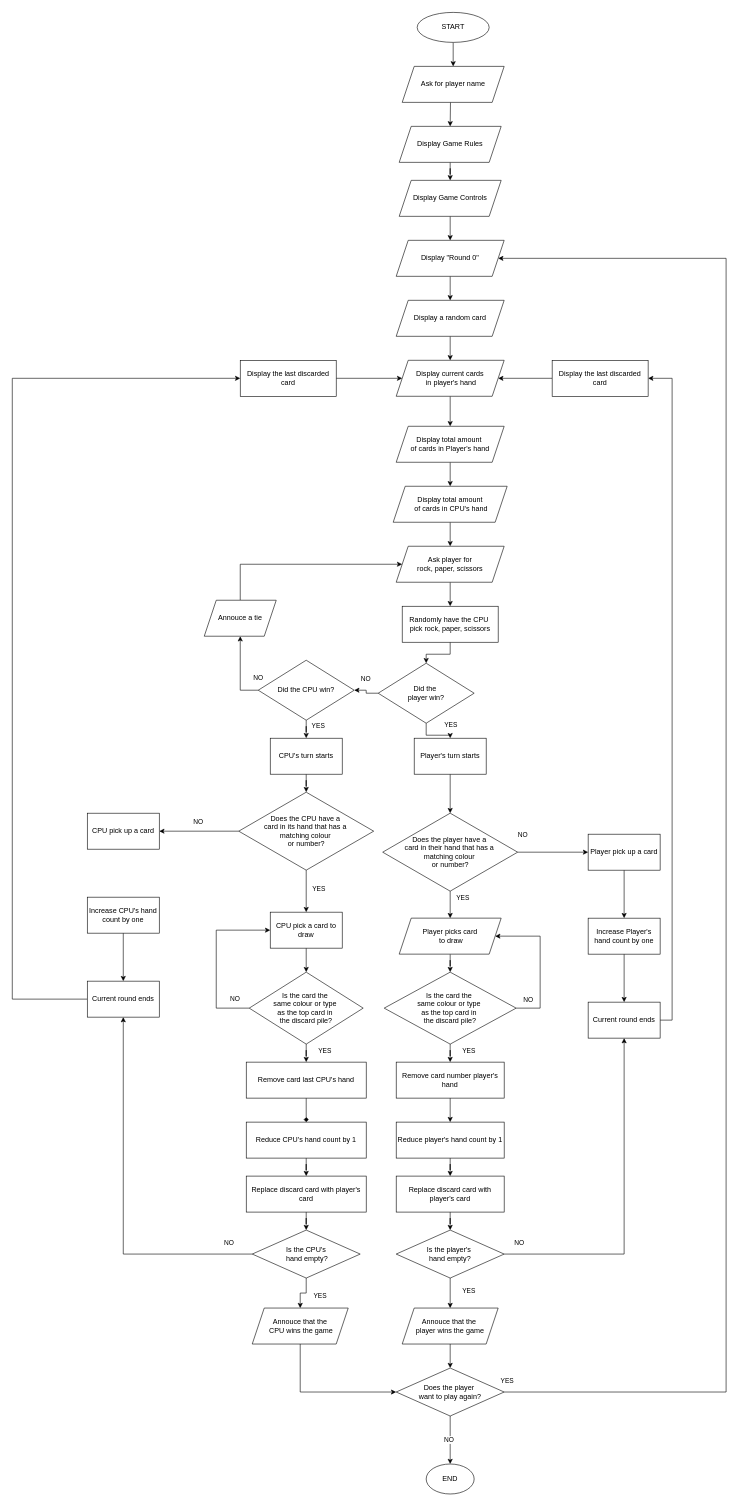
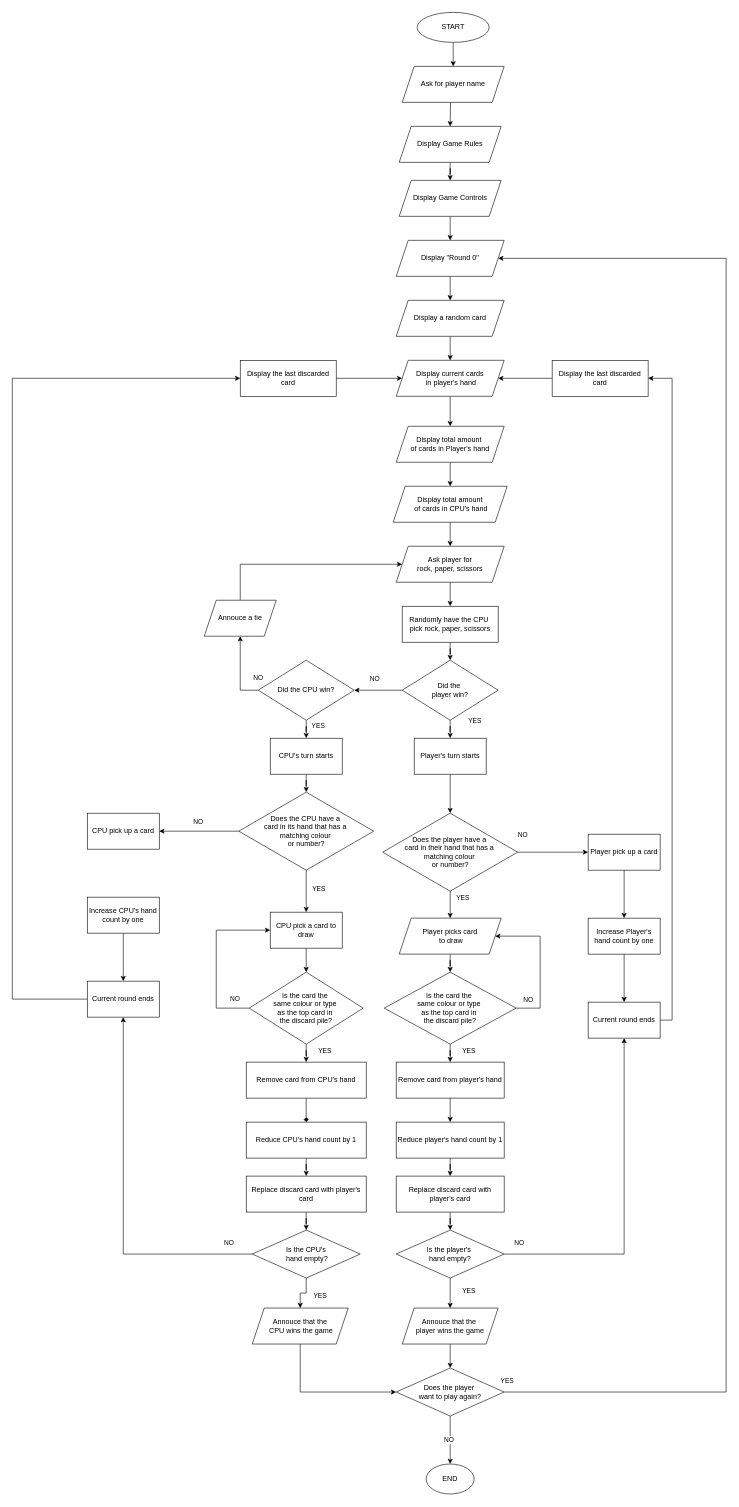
node "Did the player win?": moved (426, 693) -> (450, 690)
node "Remove card last CPU's hand": label "Remove card last CPU's hand" -> "Remove card from CPU's hand"
node "Remove card number player's hand": label "Remove card number player's hand" -> "Remove card from player's hand"
